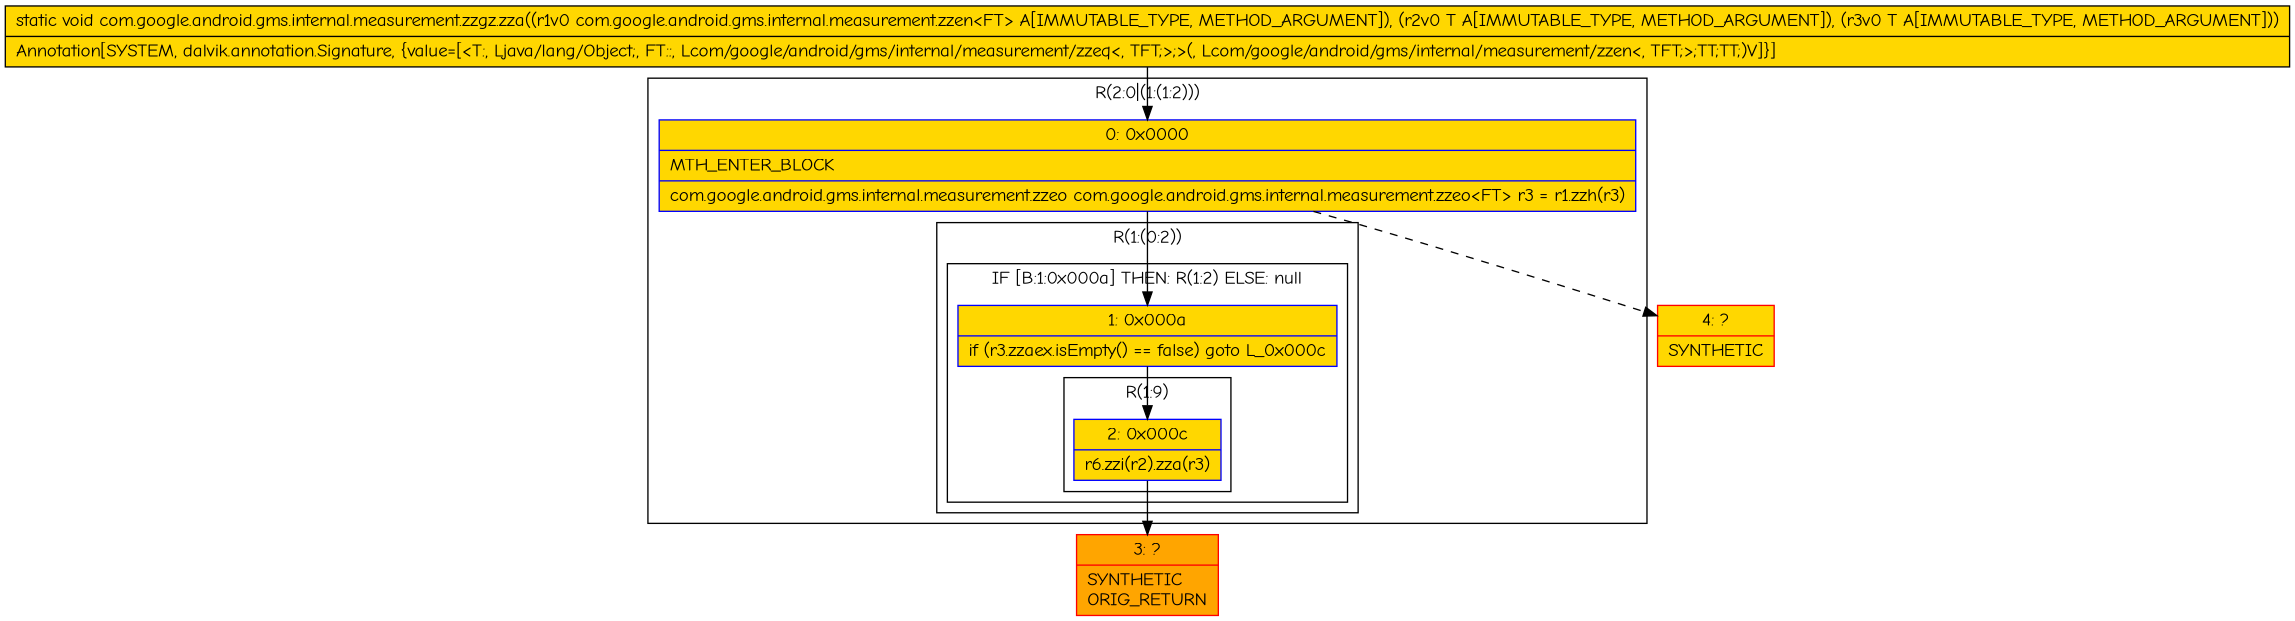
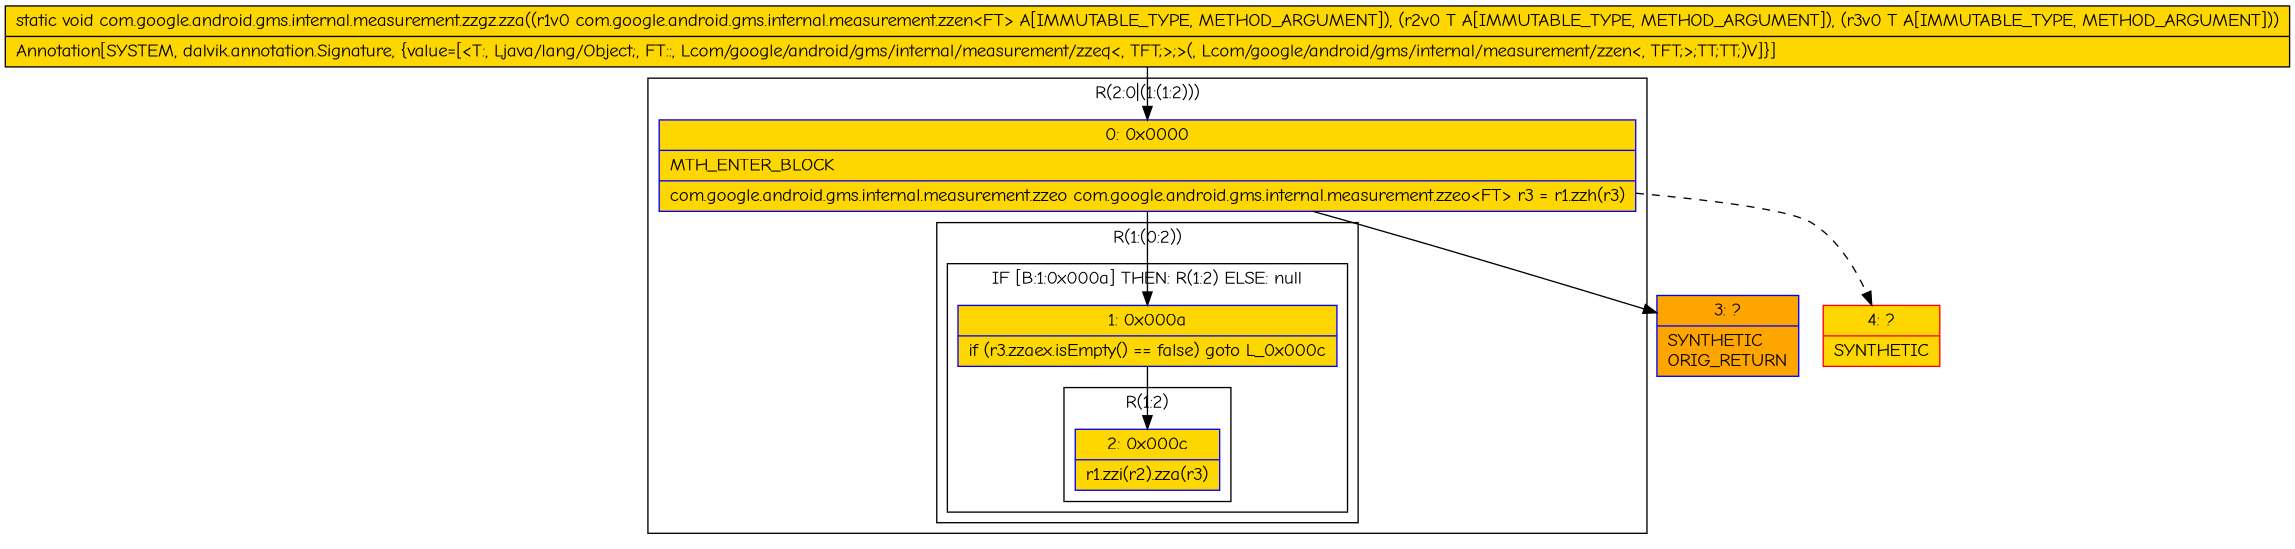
cluster "R(1:9)": label "R(1:9)" -> "R(1:2)"
node "2: 0x000c": text "r6.zzi(r2).zza(r3)" -> "r1.zzi(r2).zza(r3)"
edge "2: 0x000c" -> "3: ?": now "0: 0x0000" -> "3: ?"
node "3: ?": color red -> blue
